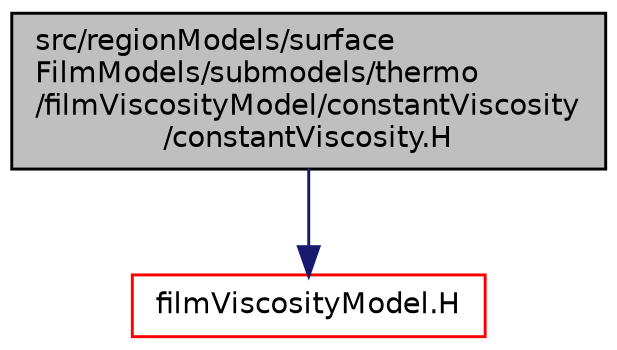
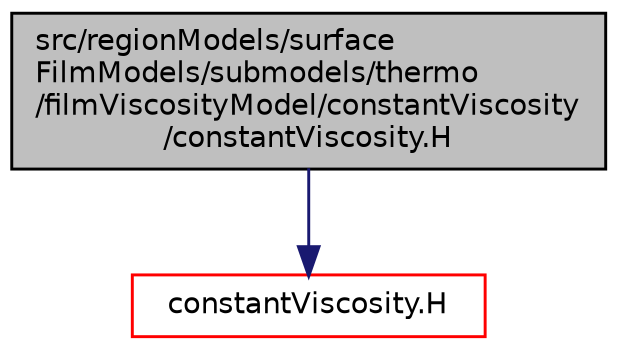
node "filmViscosityModel.H": label "filmViscosityModel.H" -> "constantViscosity.H"
